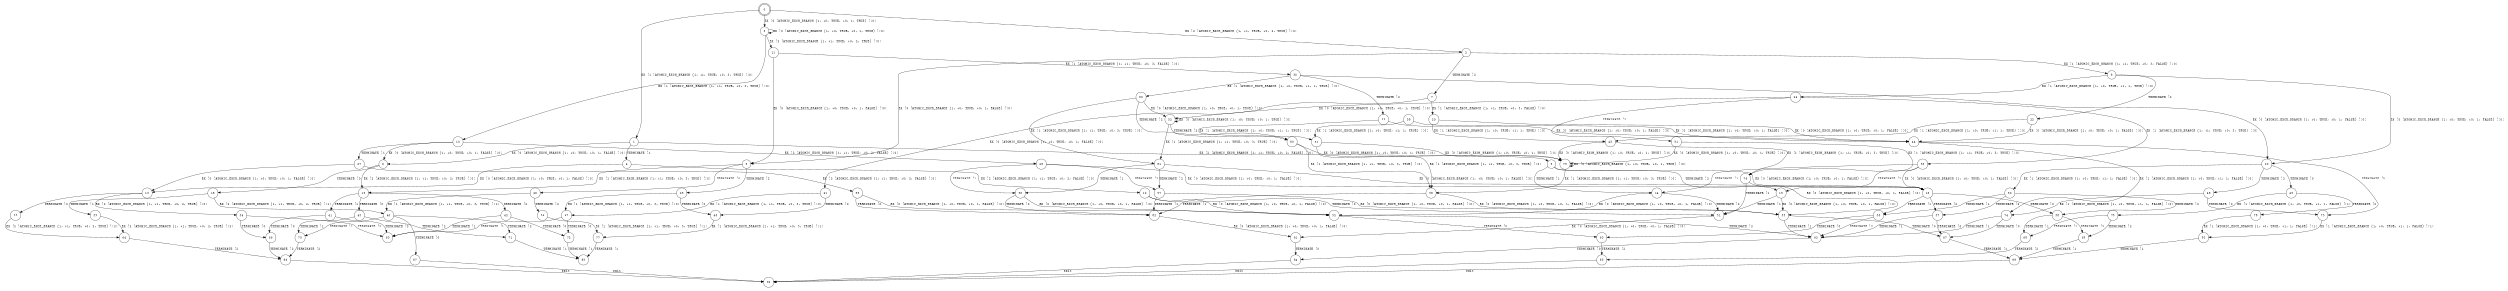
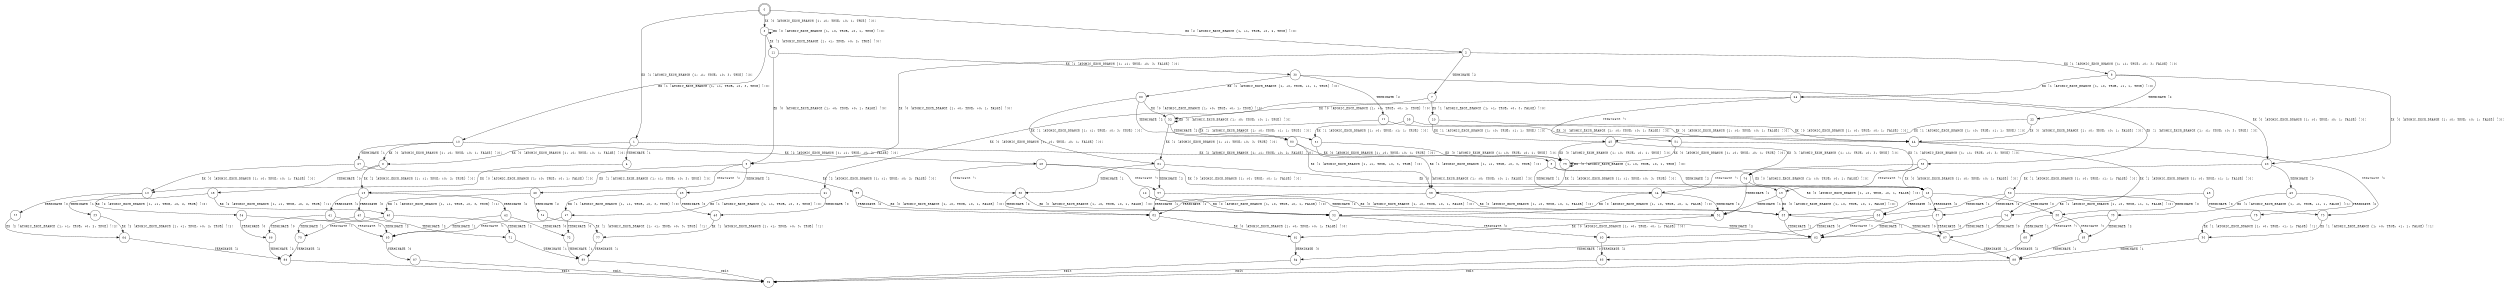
edge "4" -> "12": removed, label "EX !2 !ATOMIC_EXCH_BRANCH (1, +1, TRUE, +0, 2, FALSE) !:0:"
edge "23" -> "48": removed, label "TERMINATE !2"
edge "40" -> "87": now "65" -> "87"
edge "89" -> "92": added, label "exit"
